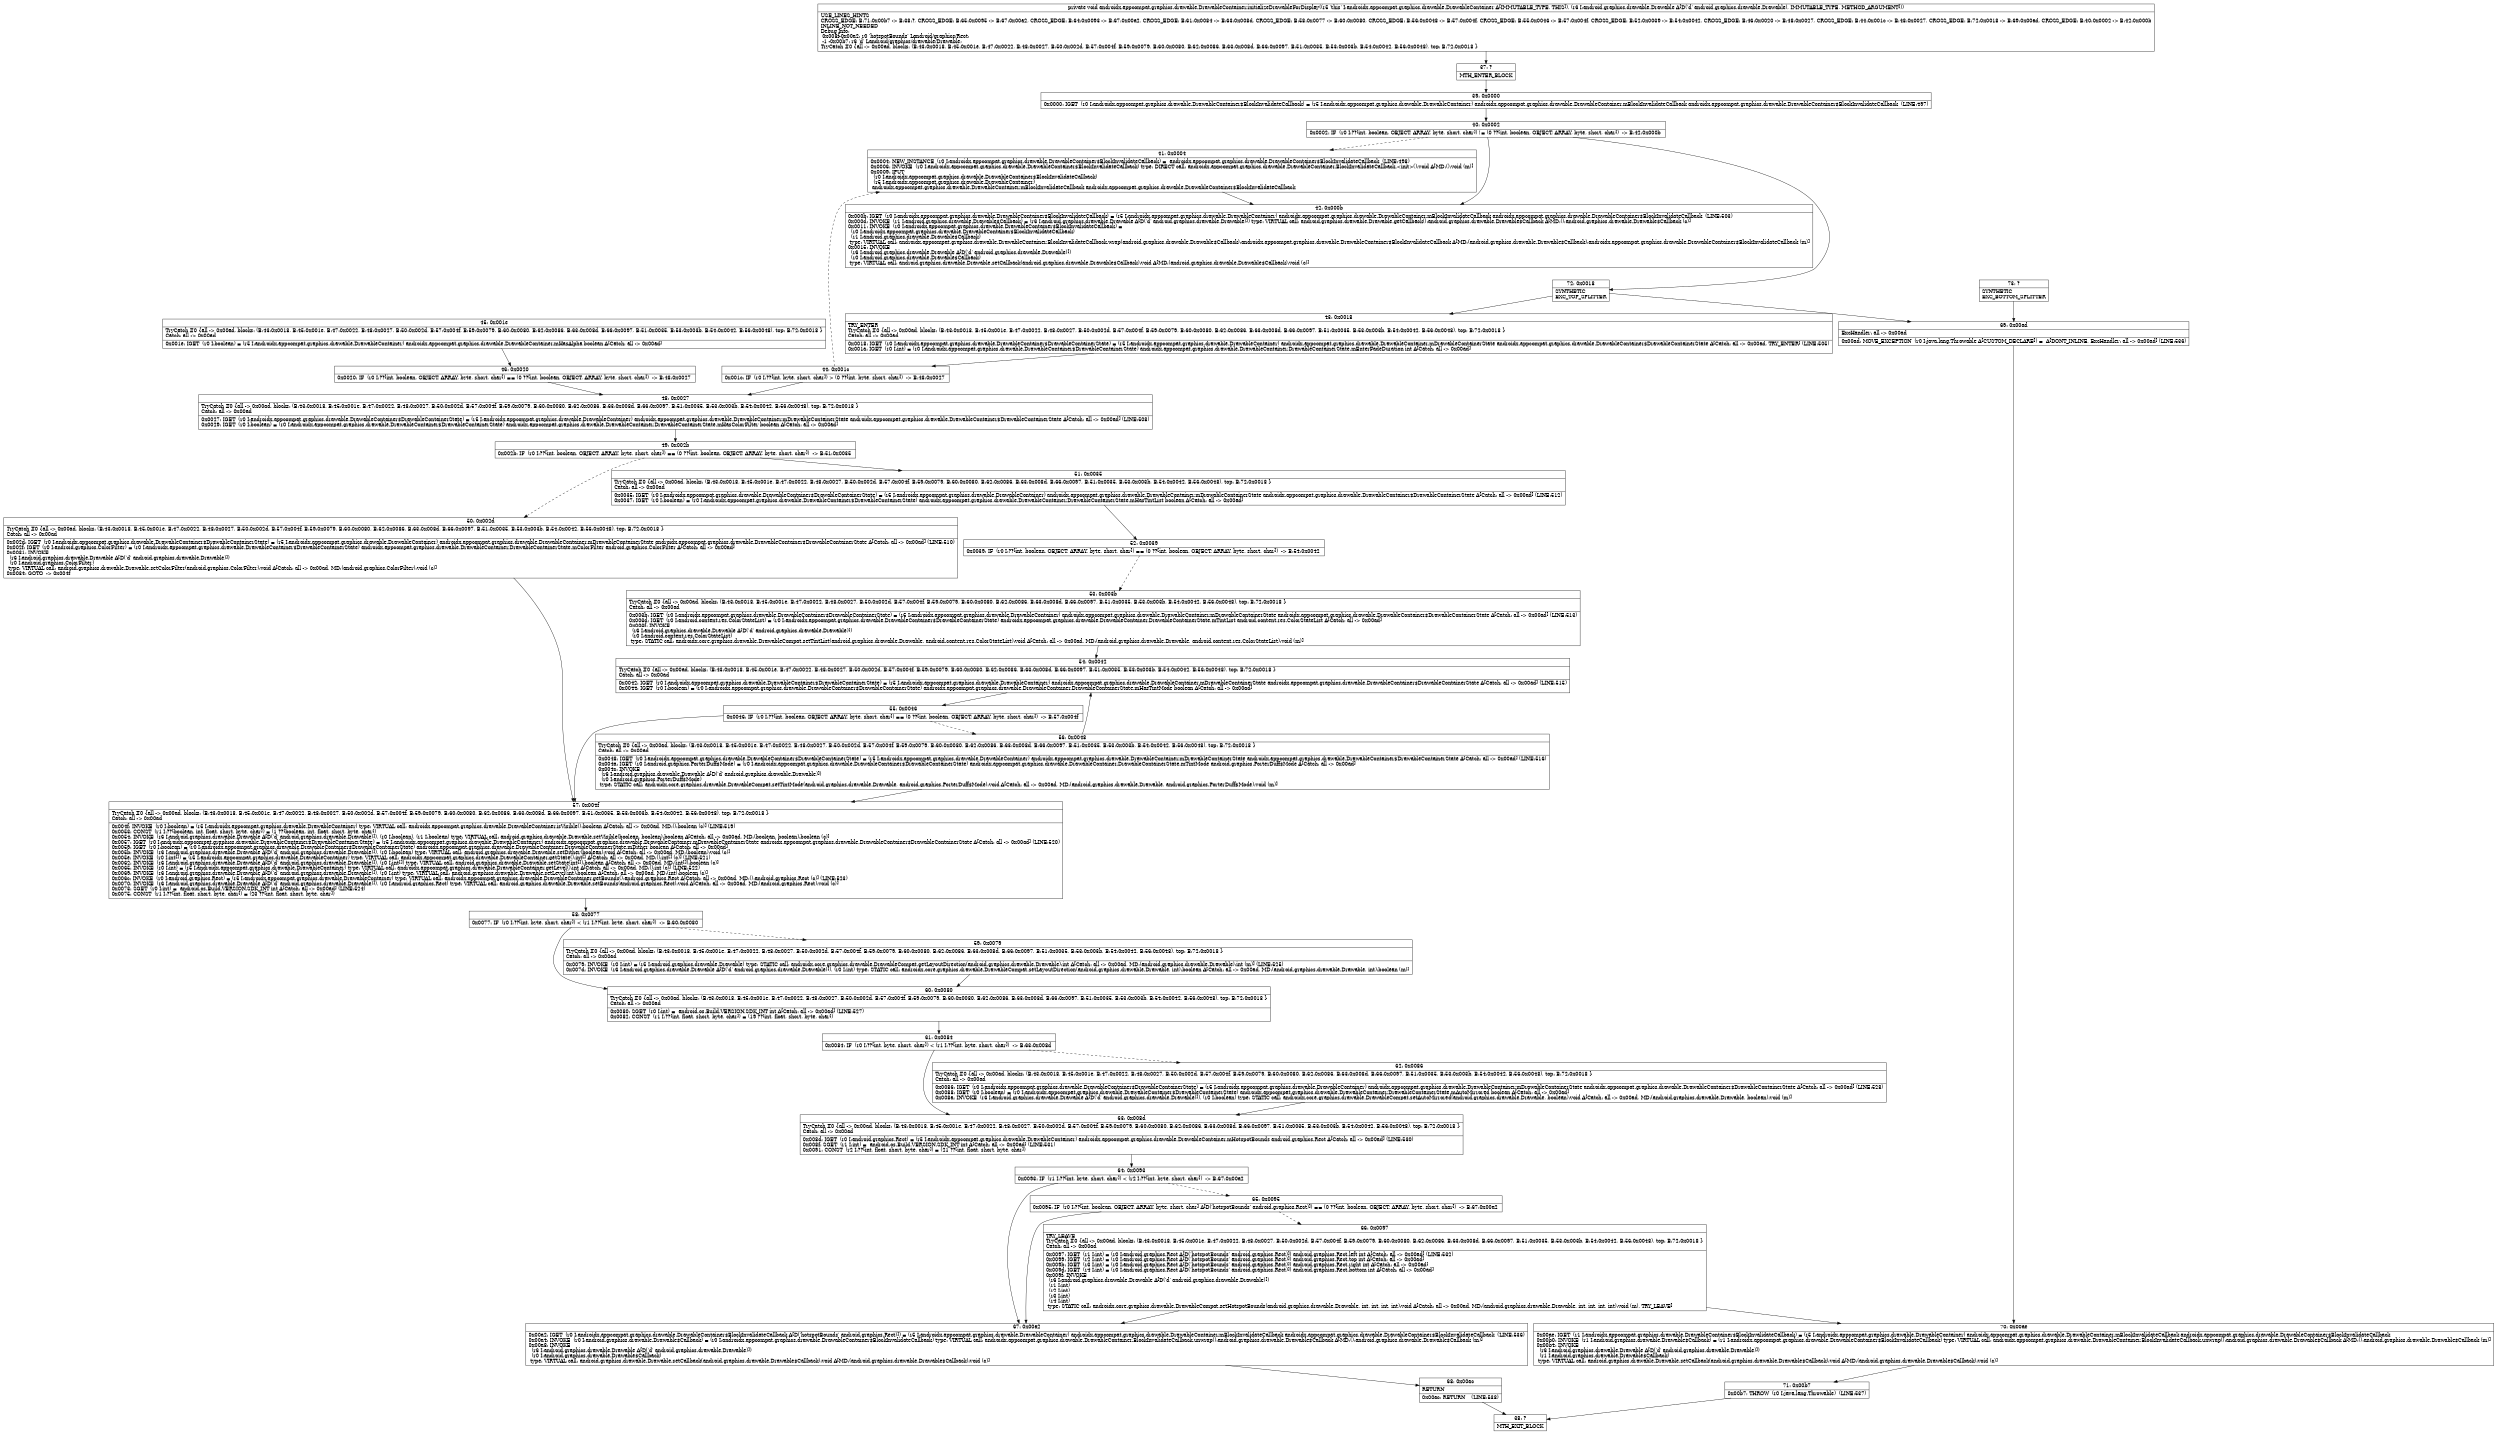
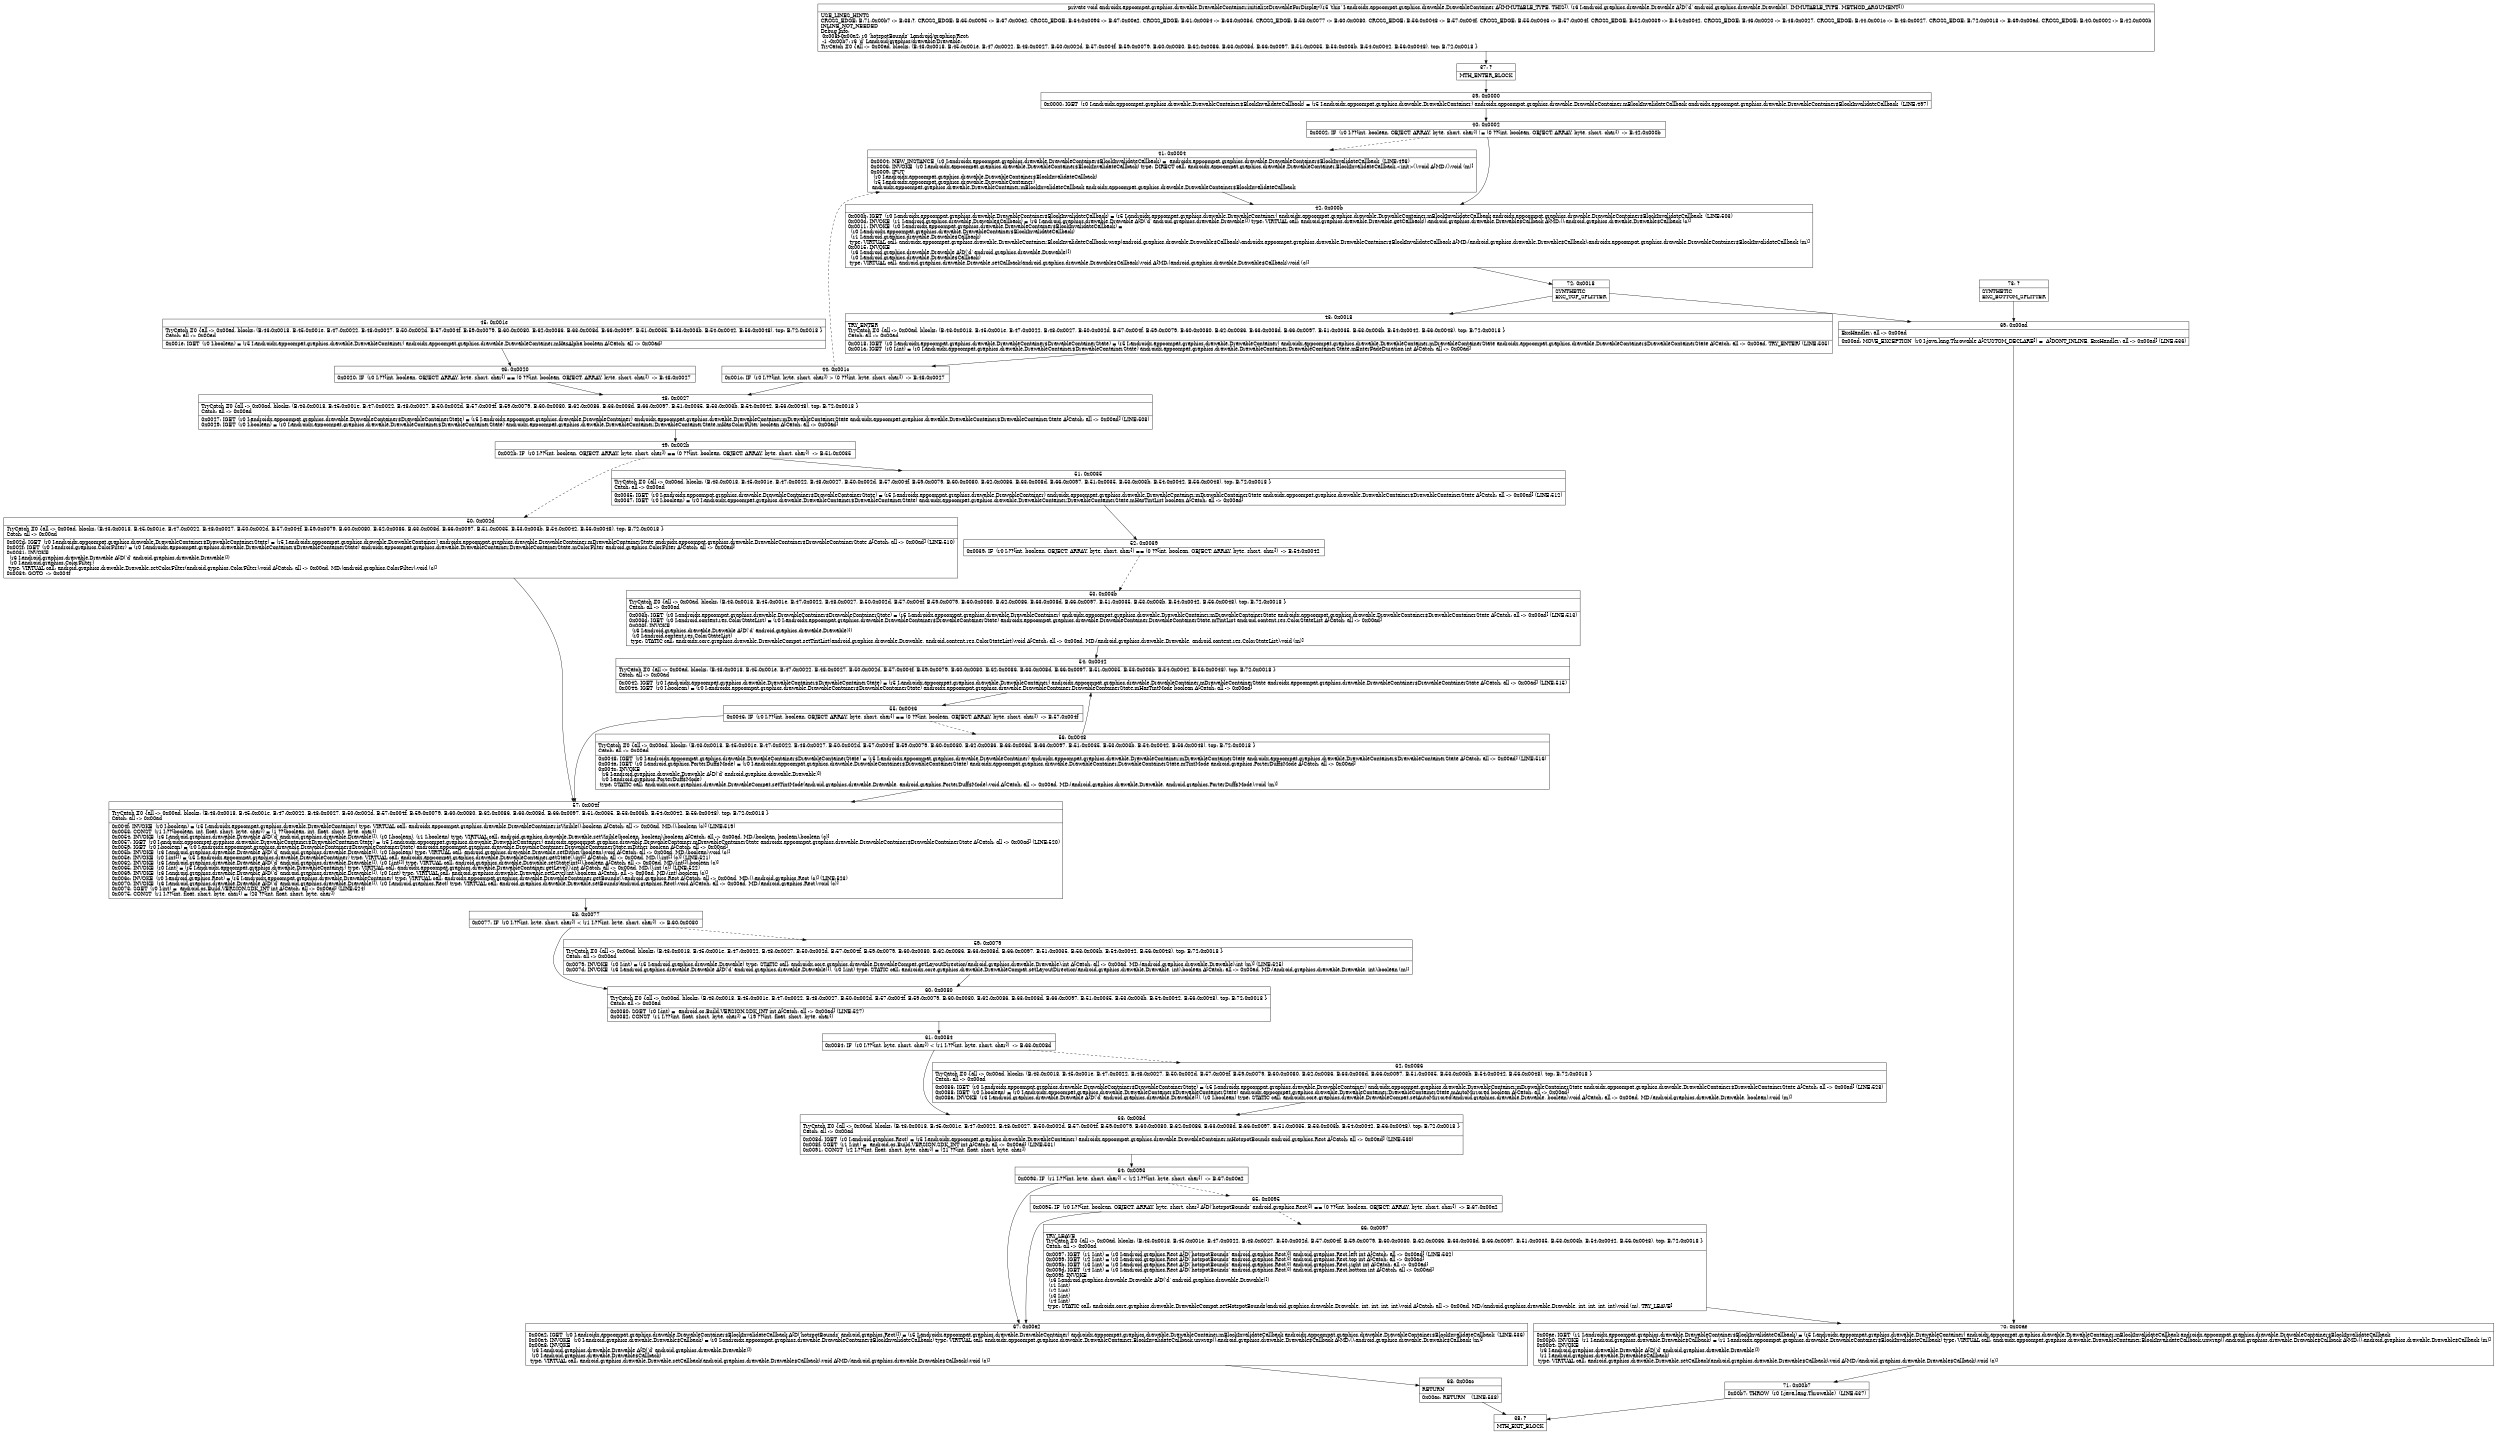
edge "40: 0x0002" -> "72: 0x0018": now "42: 0x000b" -> "72: 0x0018"
edge "66: 0x0097" -> "67: 0x00a2": removed
